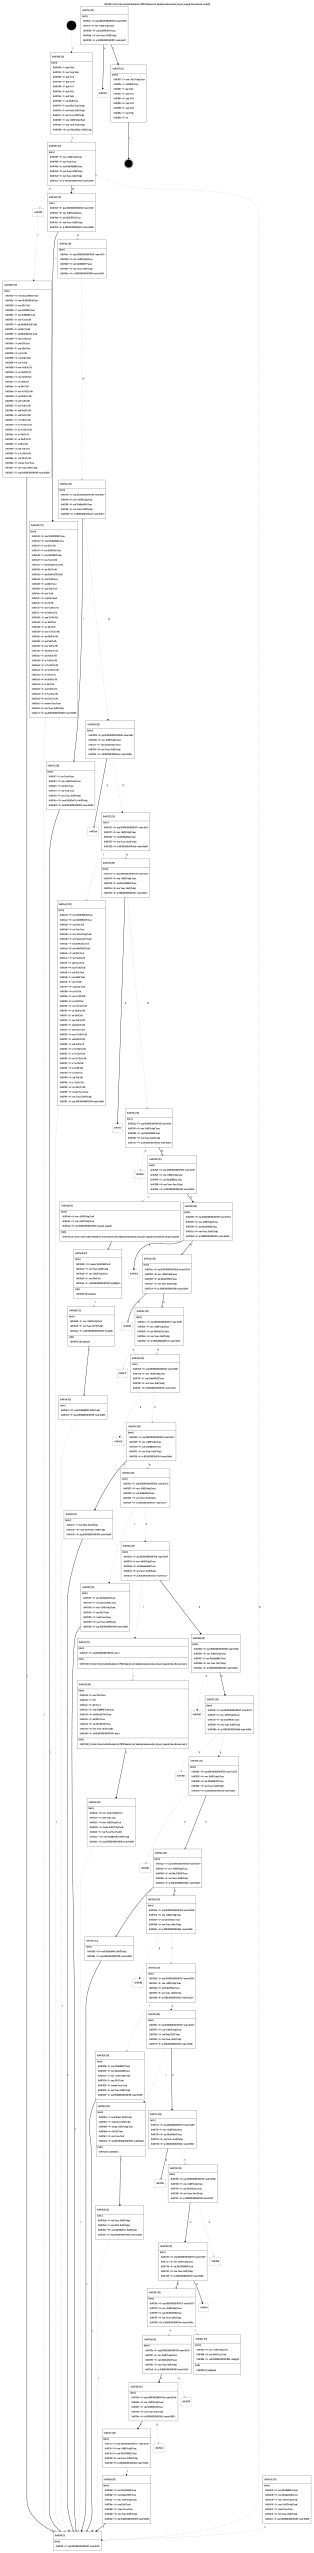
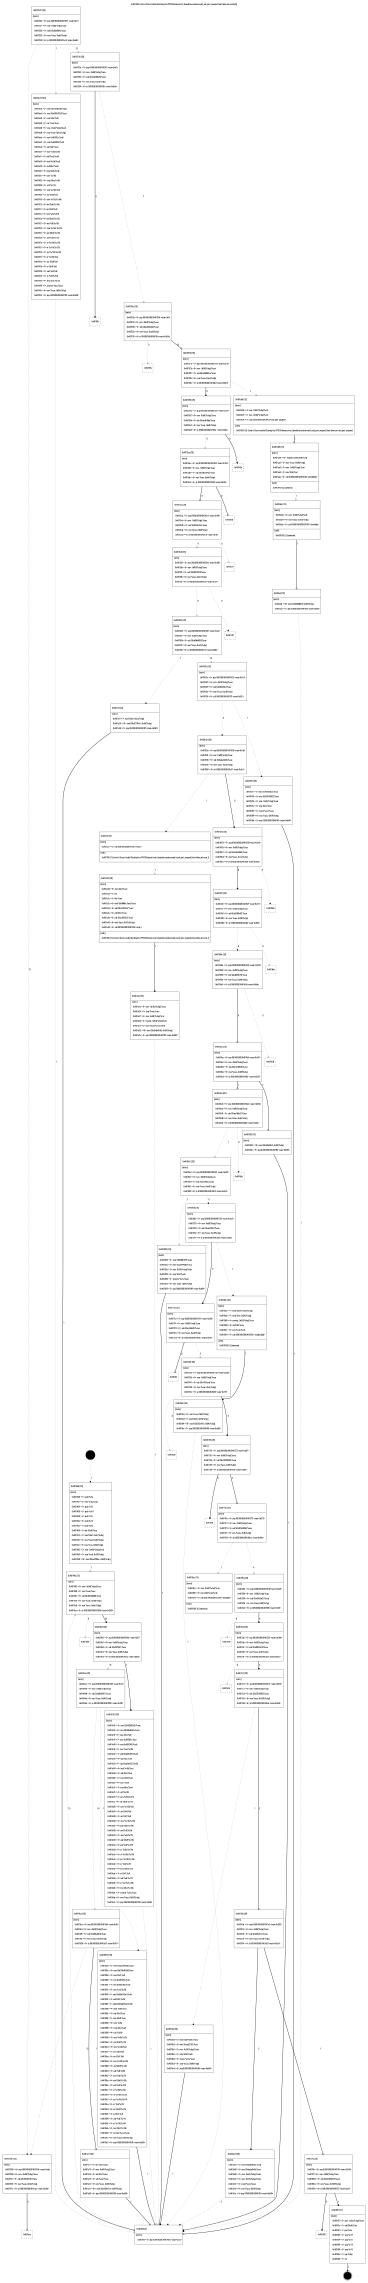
edge "0x401d99" -> "0x401859 [147]": now "0x4014ce [28]" -> "0x401859 [147]"
edge "0x401506 [28]" -> "0x401522 [28]": reversed
edge "0x401592 [28]" -> "0x4015ae [28]": style bold -> dotted
edge "0x401602 [28]" -> "0x401e1f [22]": style bold -> dotted
node "0x4017de [28]": added
